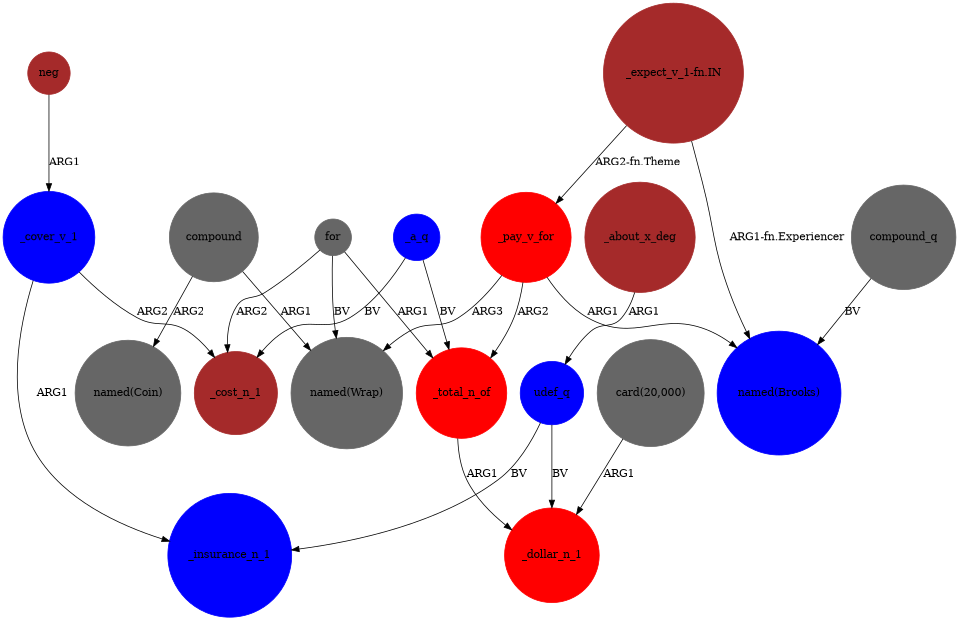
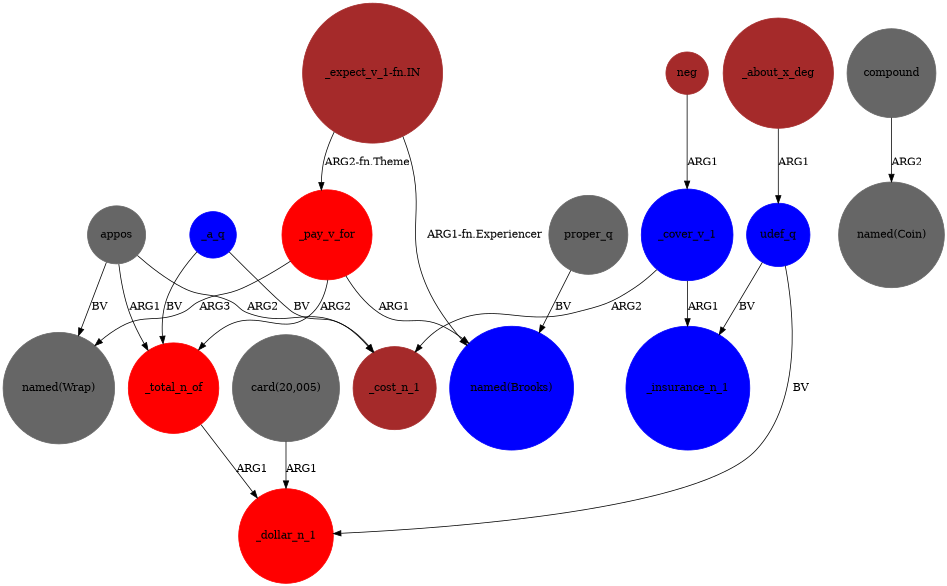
node "for": label "for" -> "appos"
node "compound_q": label "compound_q" -> "proper_q"
edge "compound" -> "named(Wrap)": removed, label "ARG1"
node "card(20,000)": label "card(20,000)" -> "card(20,005)"
